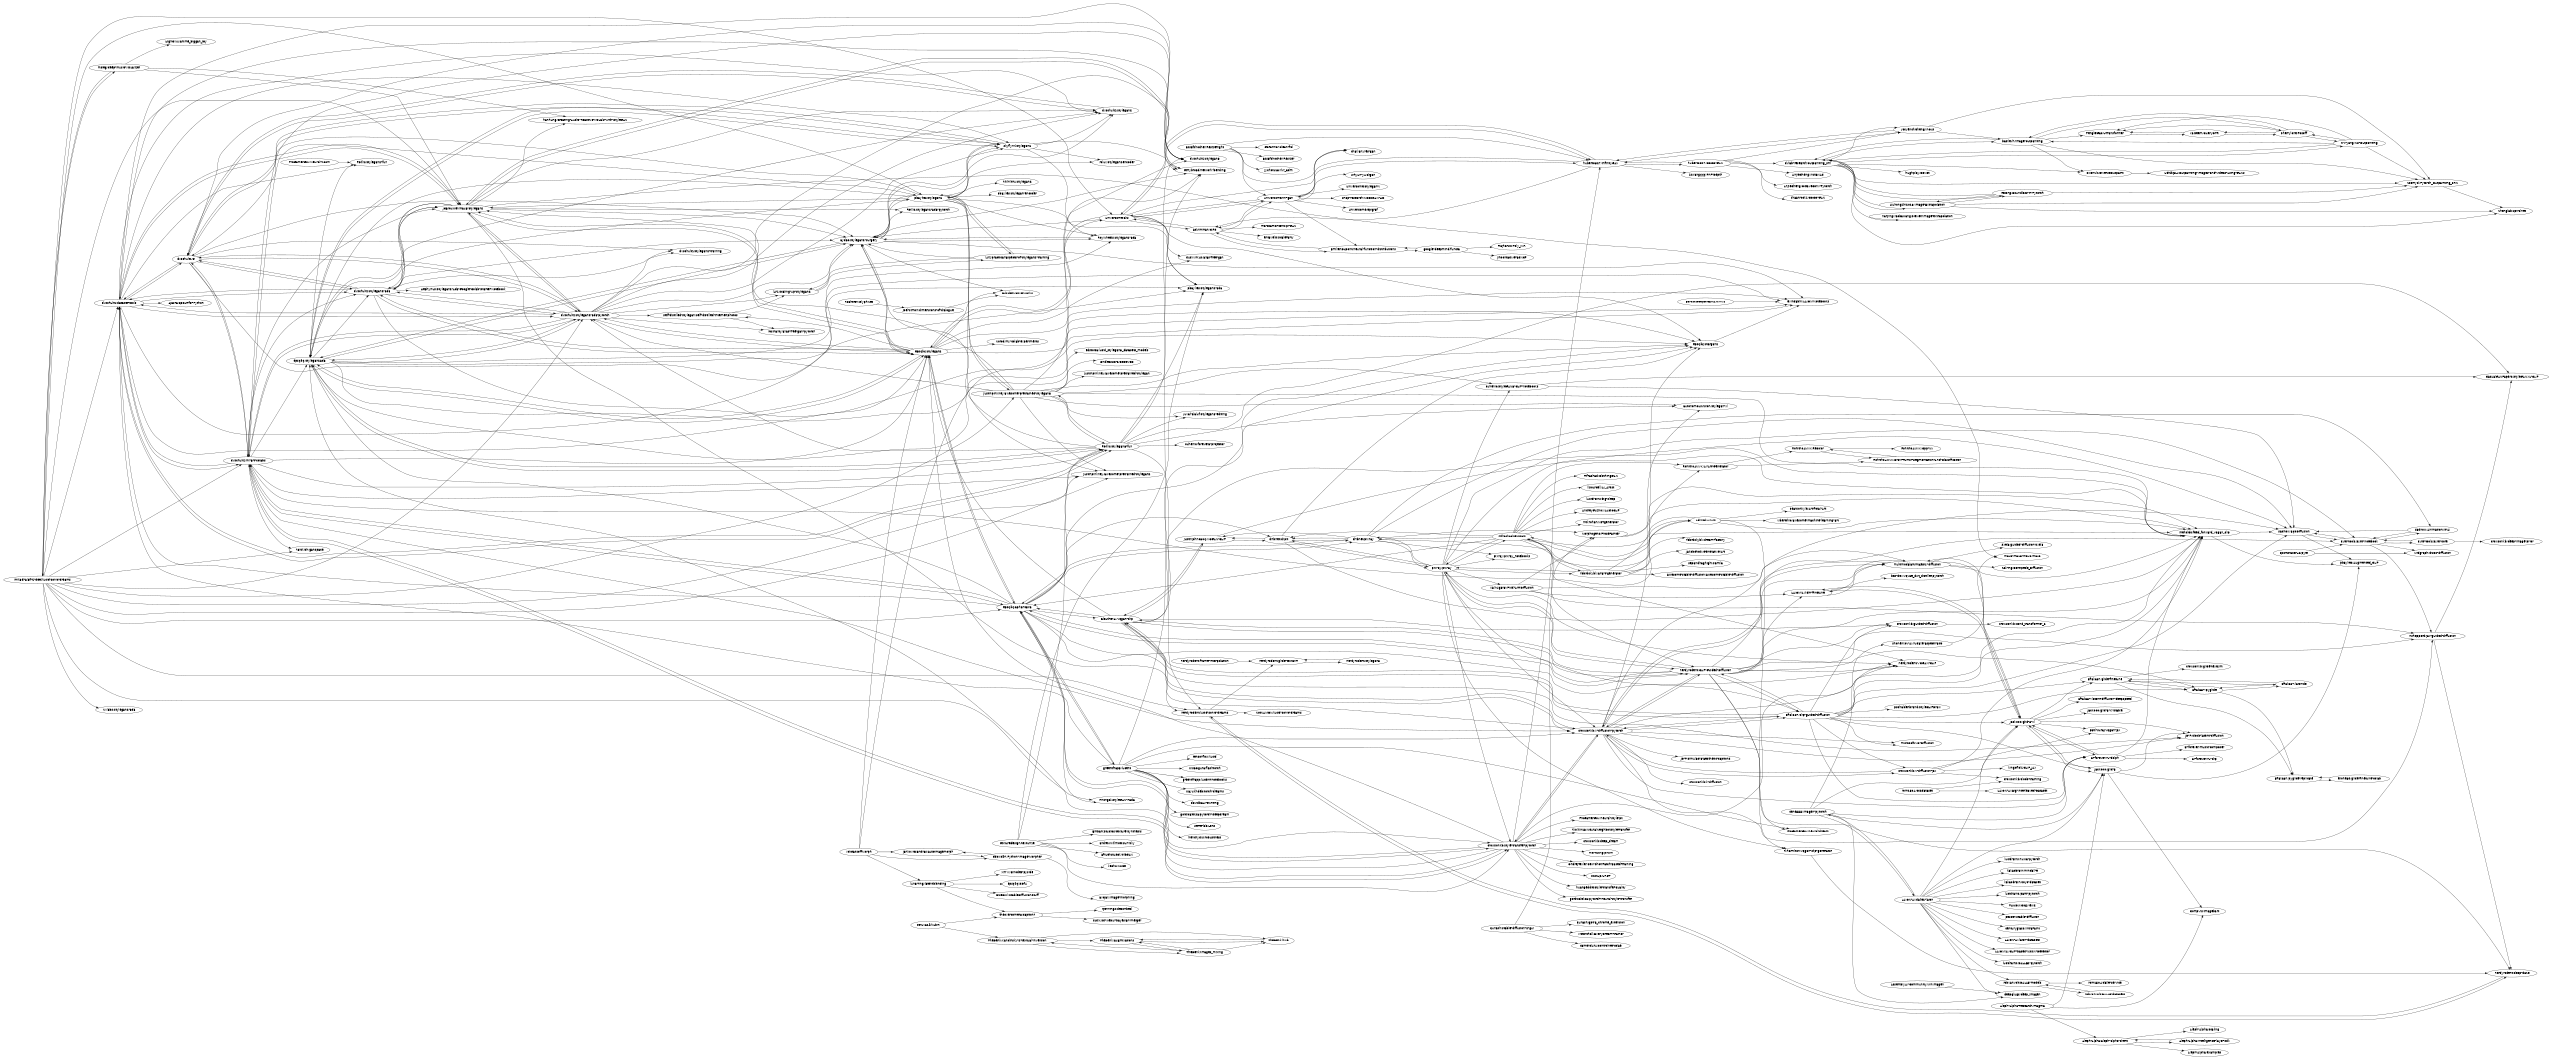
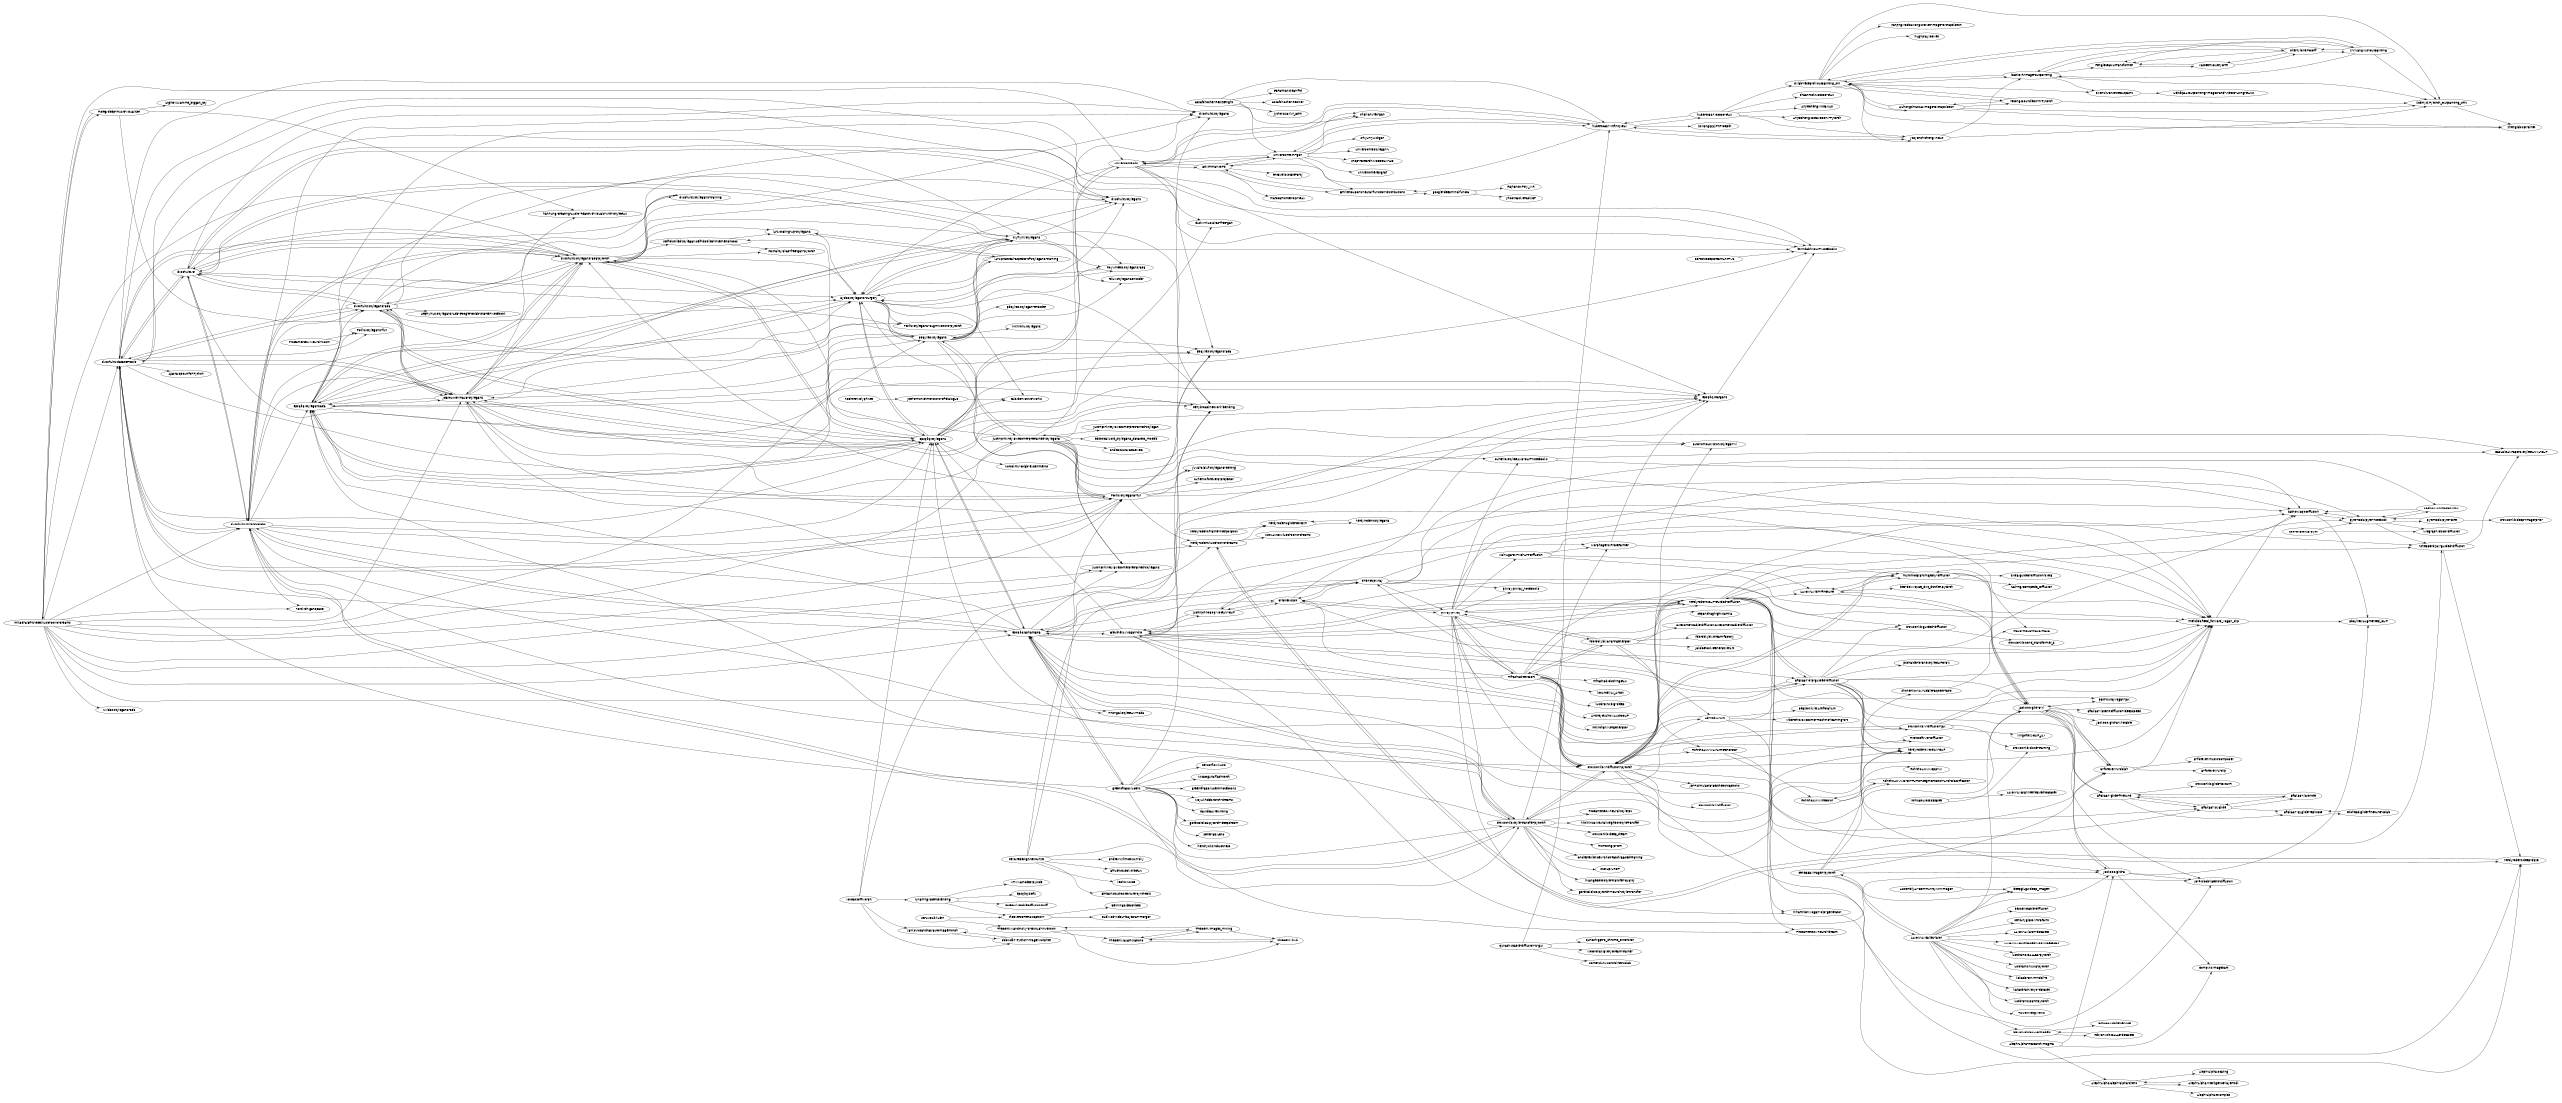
node "PDillis/stylegan2-ada-pytorch": label "PDillis/stylegan2-ada-pytorch" -> "PDillis/stylegan2-augmixations-pytorch"
node "levindabhi/LAION-Notebooks": label "levindabhi/LAION-Notebooks" -> "levindabhi/CLIP-Notebooks"
edge "pixray/pixray" -> "dribnet/pixray": removed
node "avojak/image-morphing": removed
